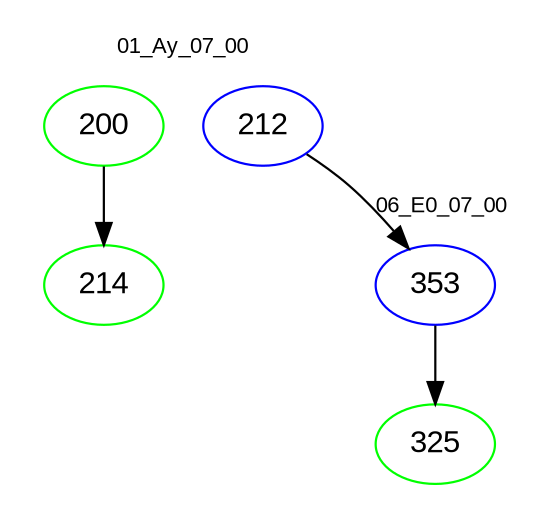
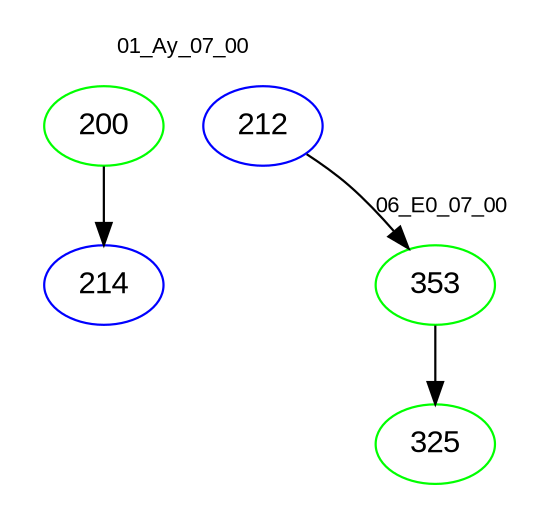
node "214": color green -> blue
node "353": color blue -> green
